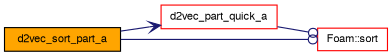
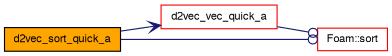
node "d2vec_part_quick_a": label "d2vec_part_quick_a" -> "d2vec_vec_quick_a"
node "d2vec_sort_part_a": label "d2vec_sort_part_a" -> "d2vec_sort_quick_a"
